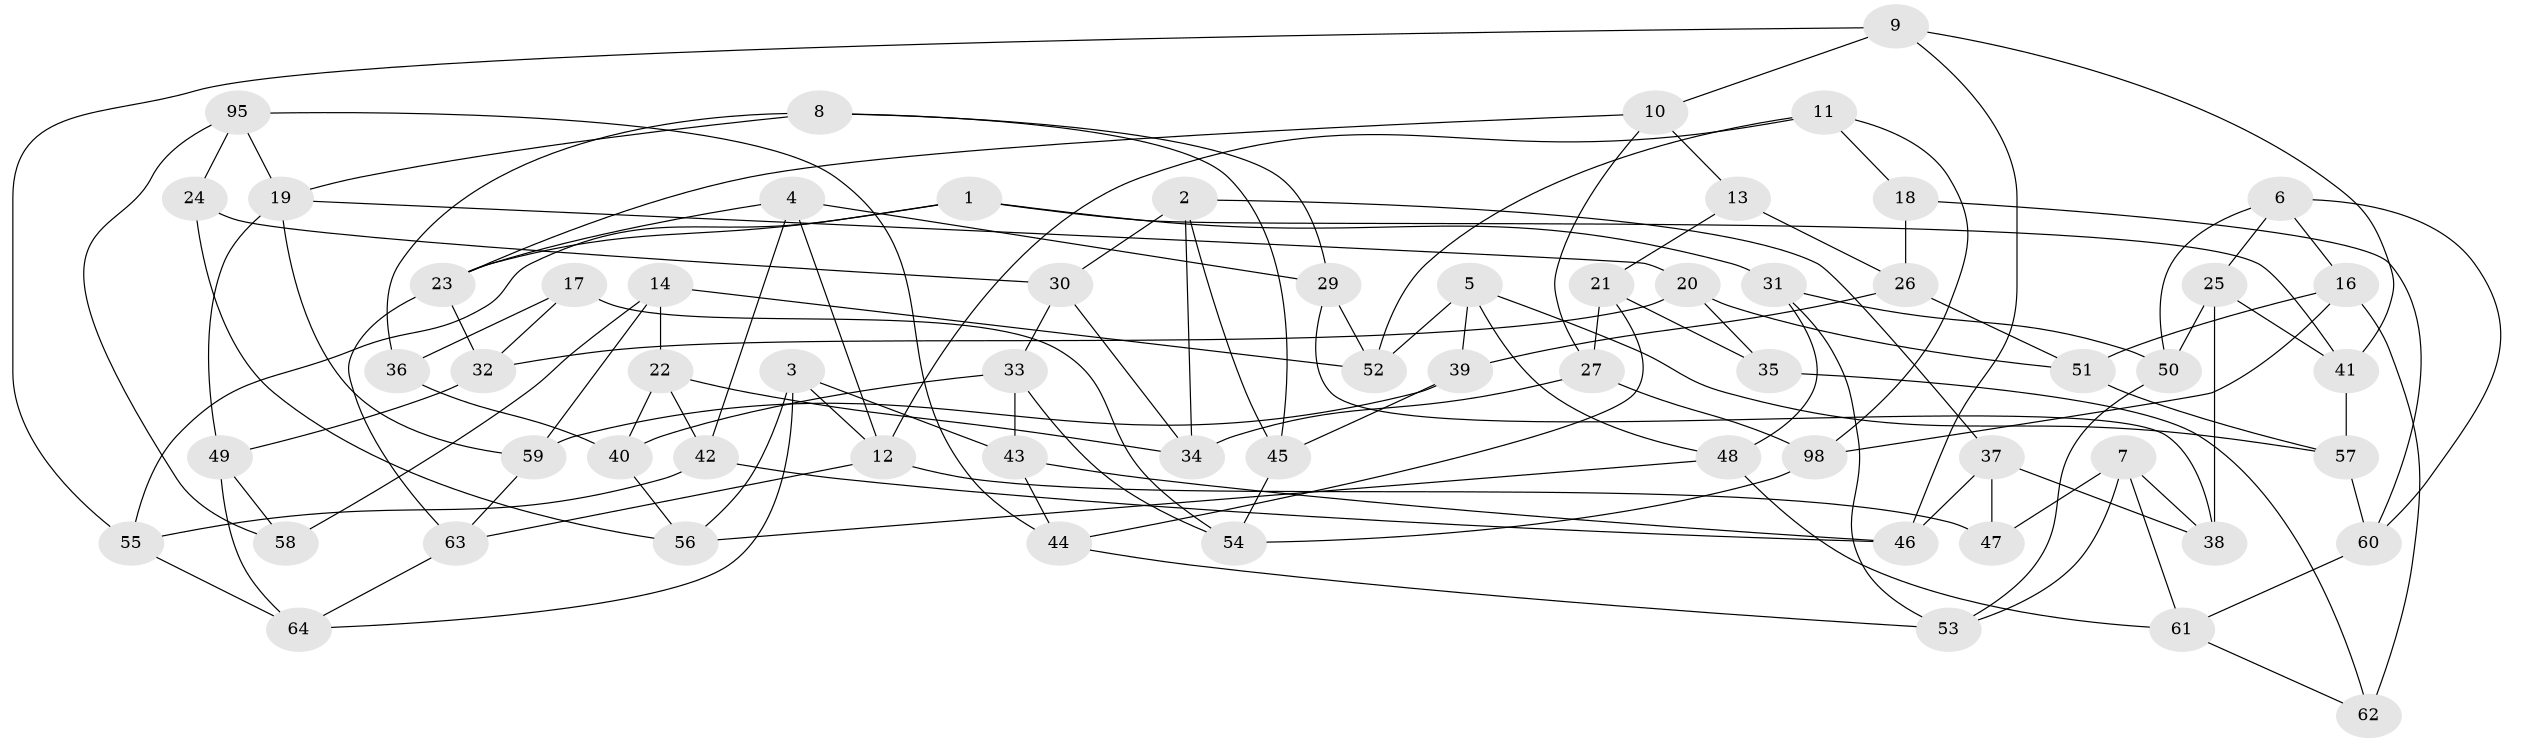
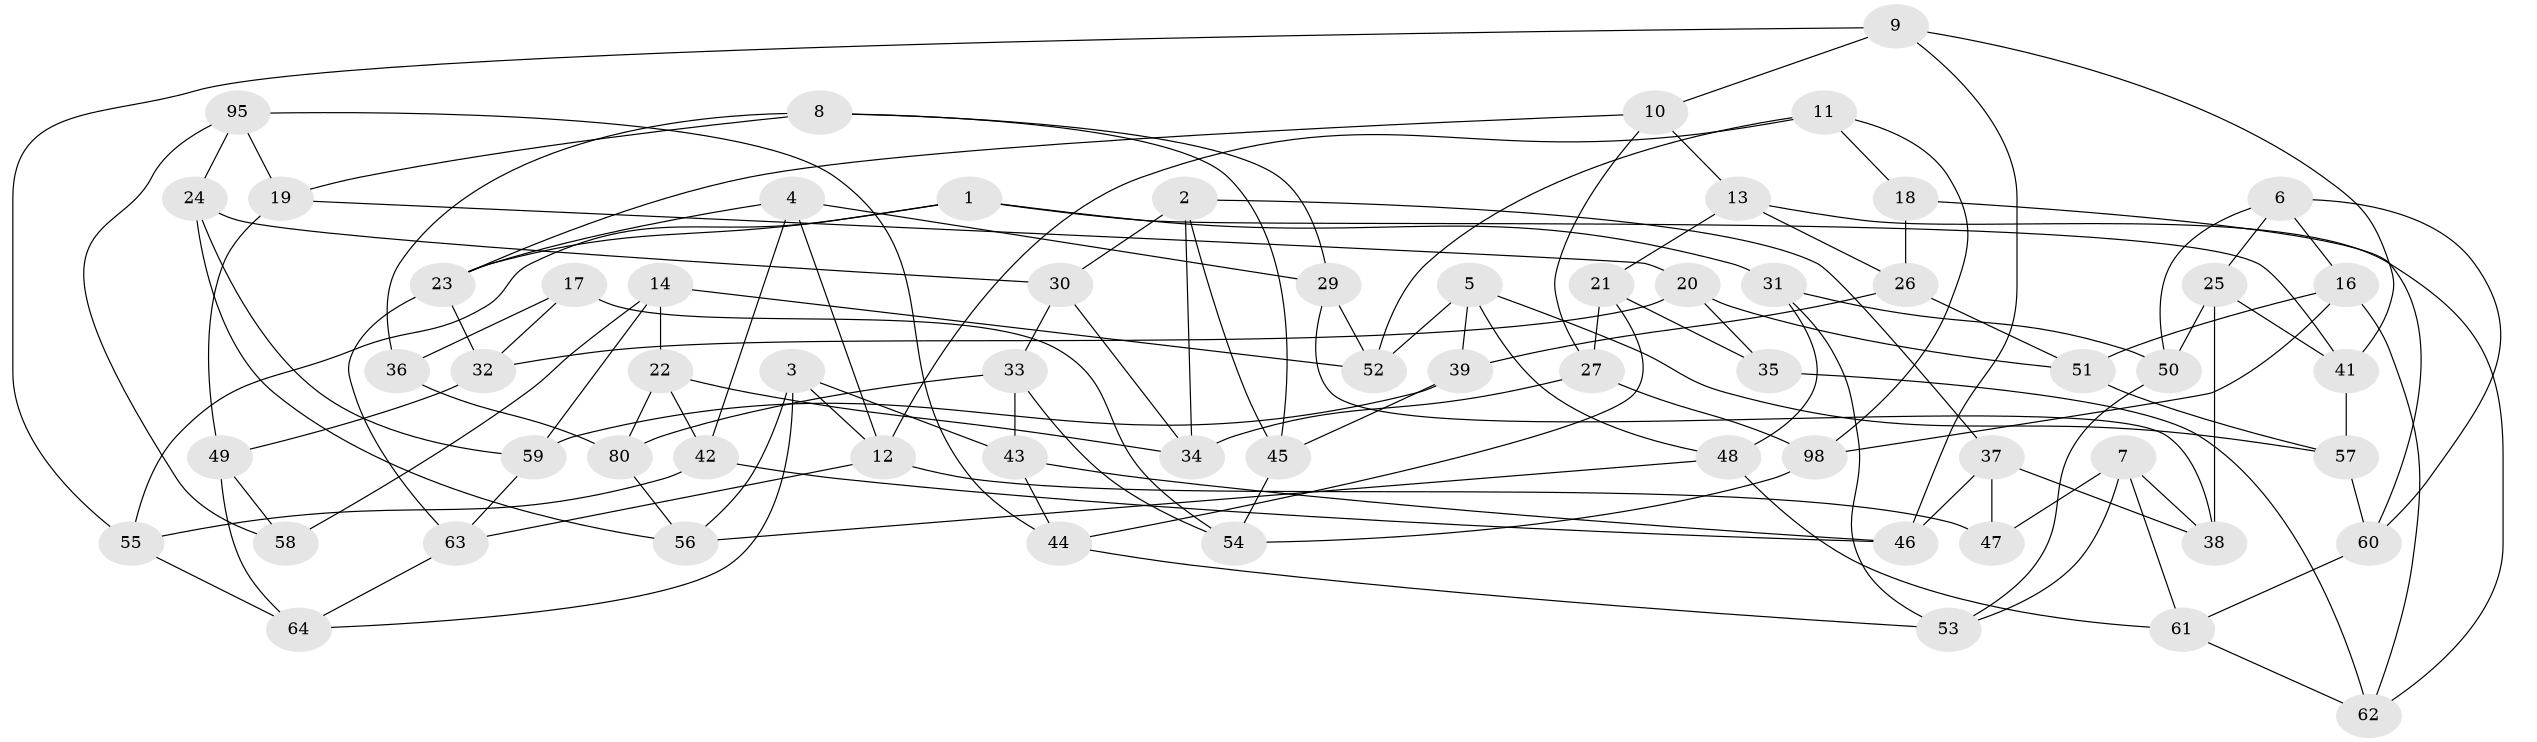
edge "13" -- "62": added
edge "19" -- "59": now "24" -- "59"
node "40": label "40" -> "80"
